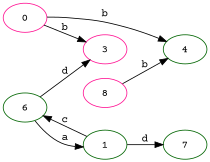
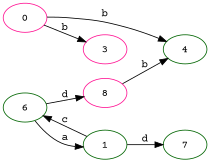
edge "6" -> "3": now "6" -> "8"
